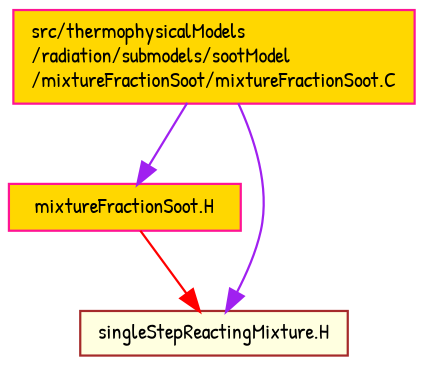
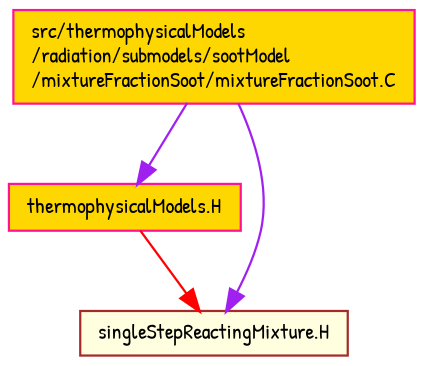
node "mixtureFractionSoot.H": label "mixtureFractionSoot.H" -> "thermophysicalModels.H"
